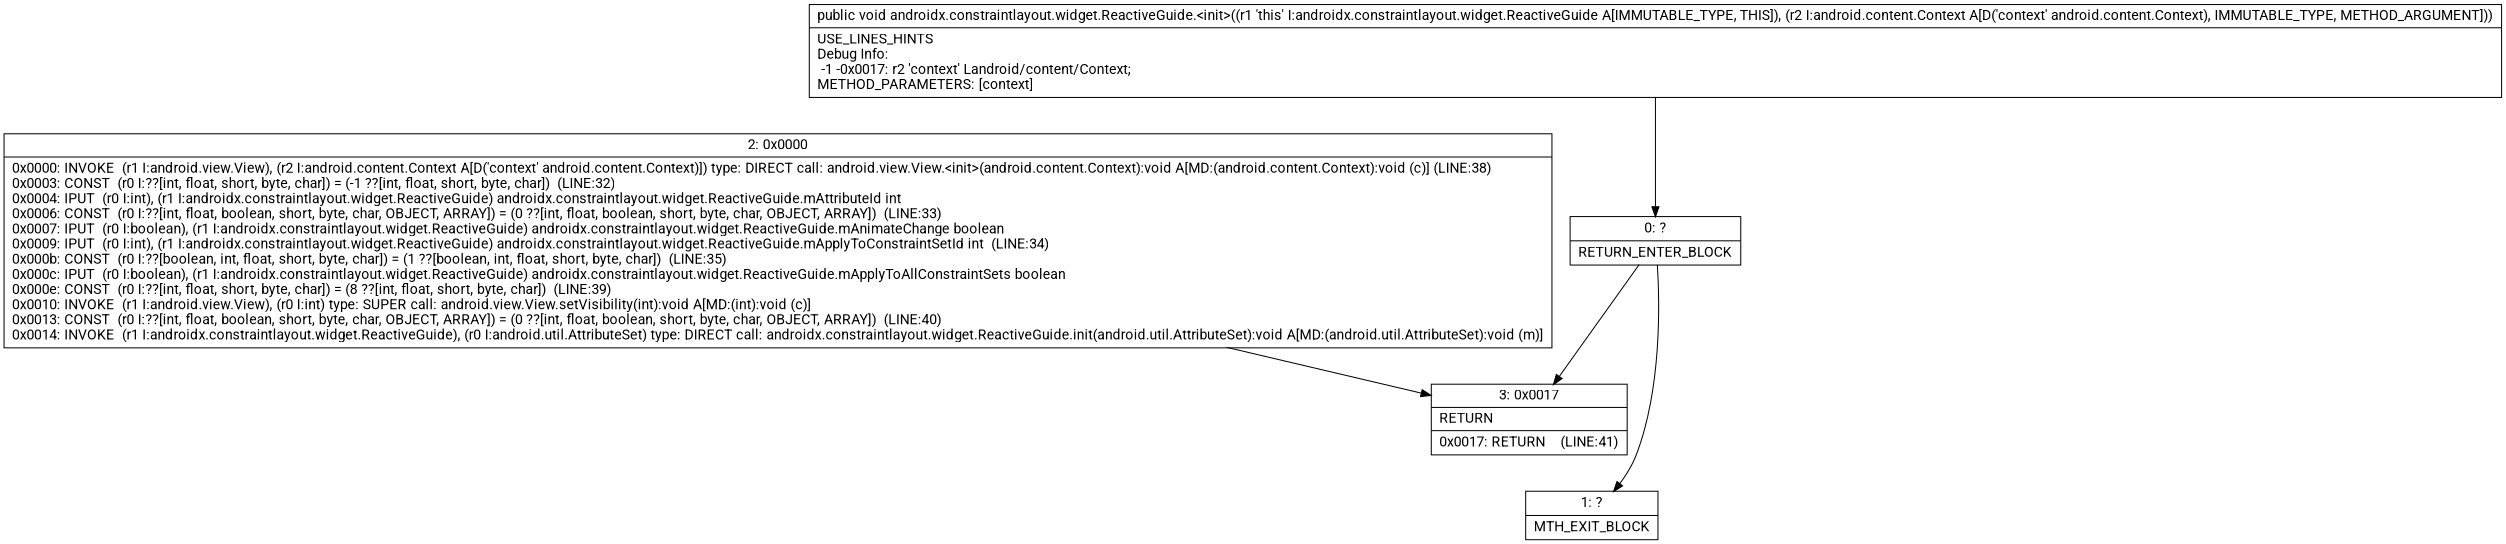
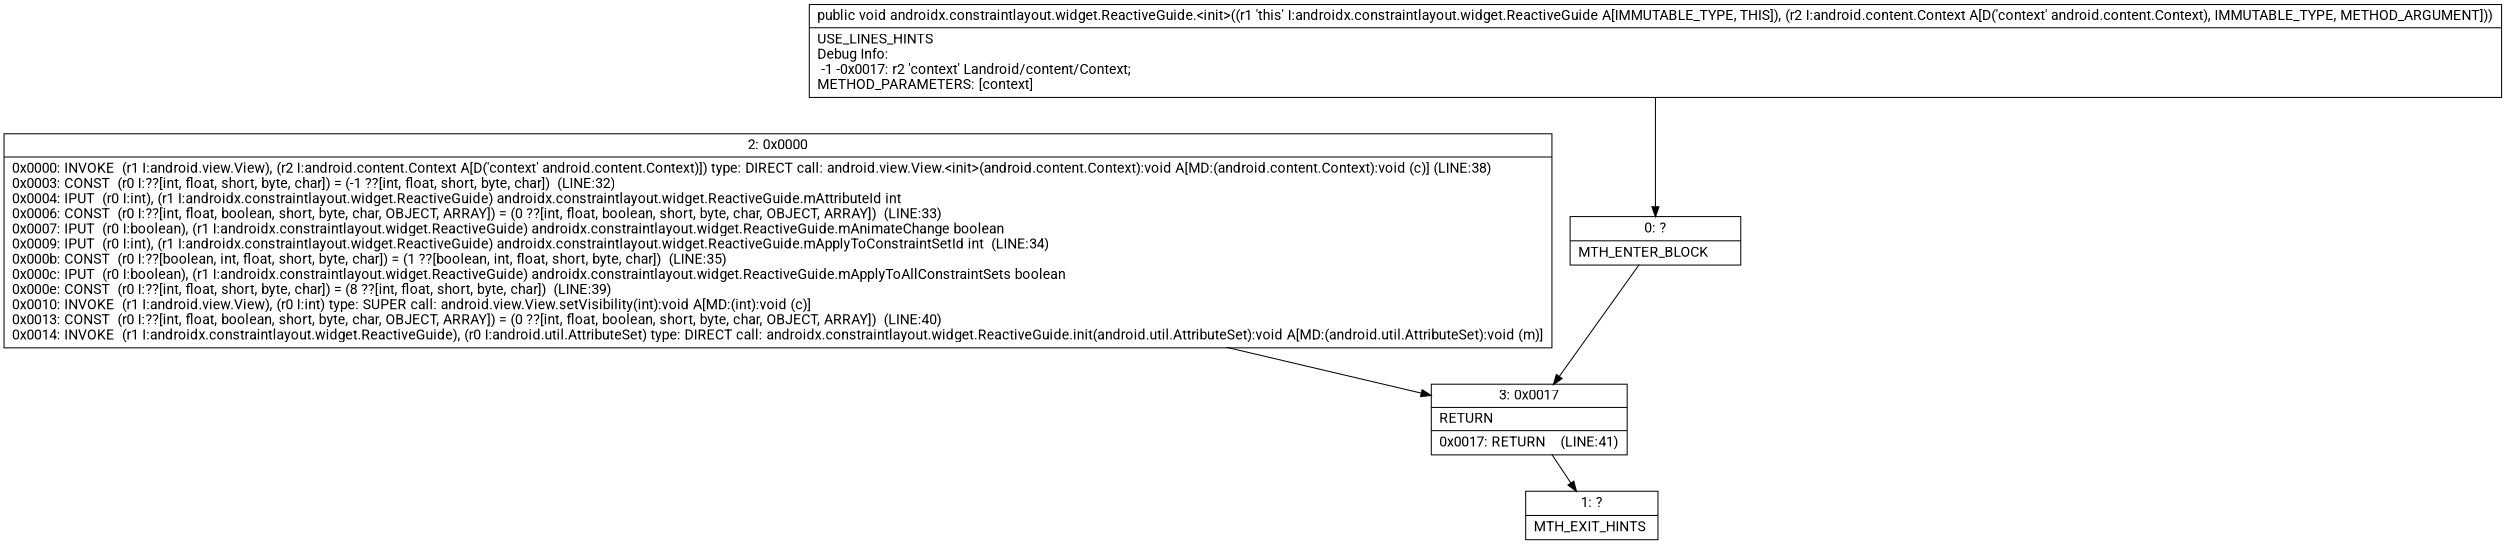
node "0: ?": text "RETURN_ENTER_BLOCK" -> "MTH_ENTER_BLOCK"
edge "0: ?" -> "1: ?": now "3: 0x0017" -> "1: ?"
node "1: ?": text "MTH_EXIT_BLOCK" -> "MTH_EXIT_HINTS"
